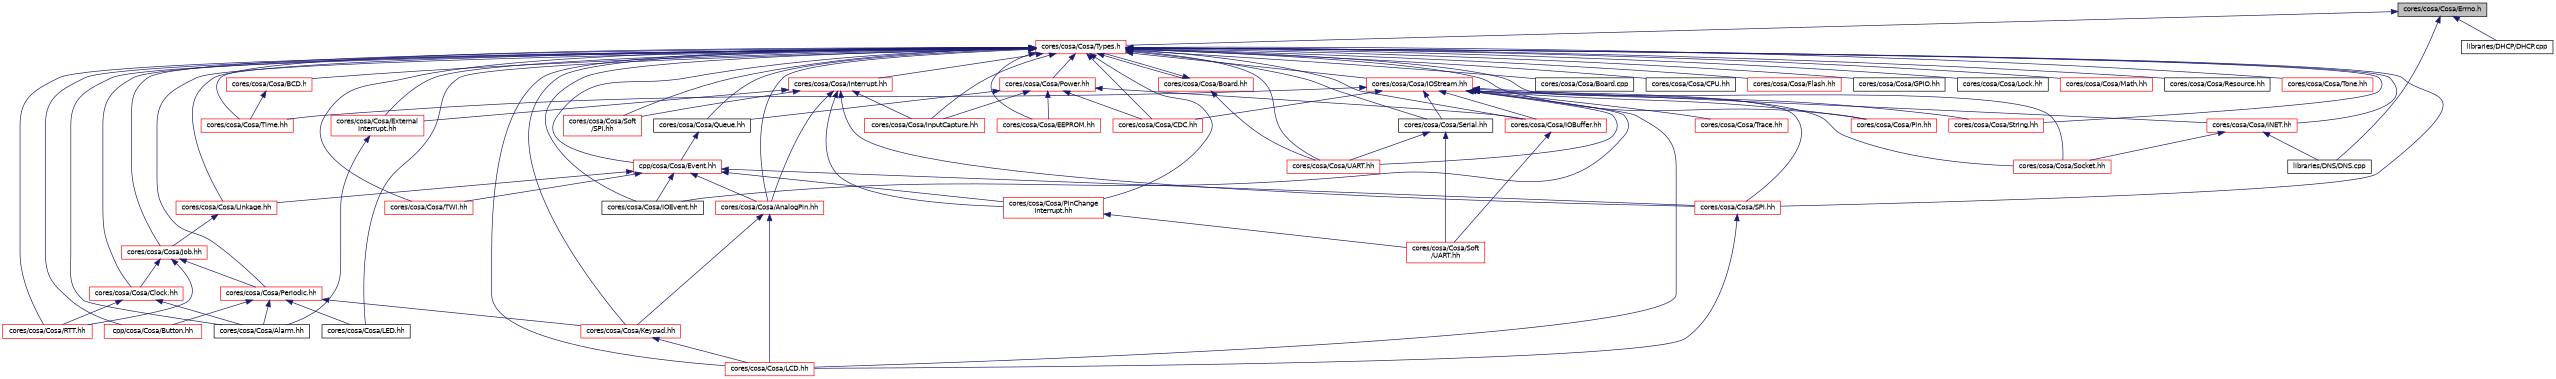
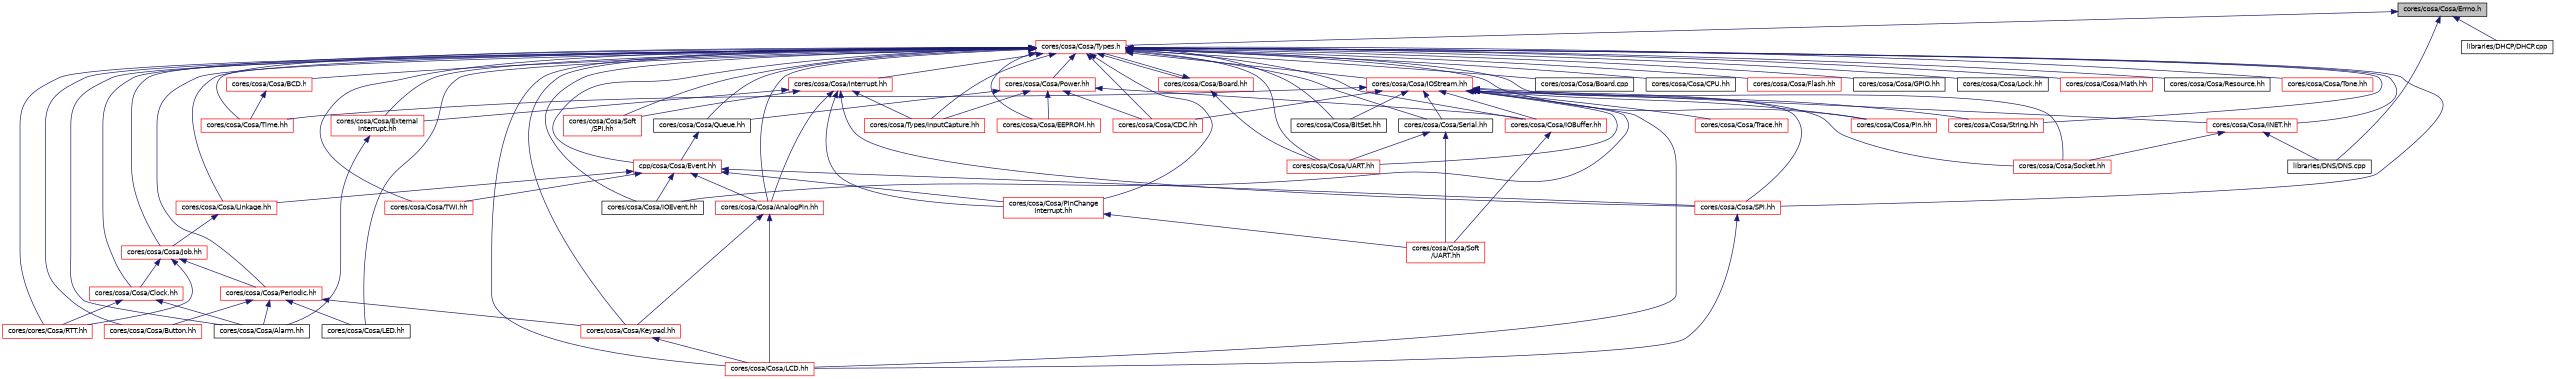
node "cores/cosa/Cosa/InputCapture.hh": label "cores/cosa/Cosa/InputCapture.hh" -> "cores/cosa/Types/InputCapture.hh"
node "cores/cosa/Cosa/BitSet.hh": added
node "cores/cosa/Cosa/RTT.hh": label "cores/cosa/Cosa/RTT.hh" -> "cores/cores/Cosa/RTT.hh"
node "cpp/cosa/Cosa/Button.hh": label "cpp/cosa/Cosa/Button.hh" -> "cores/cosa/Cosa/Button.hh"
